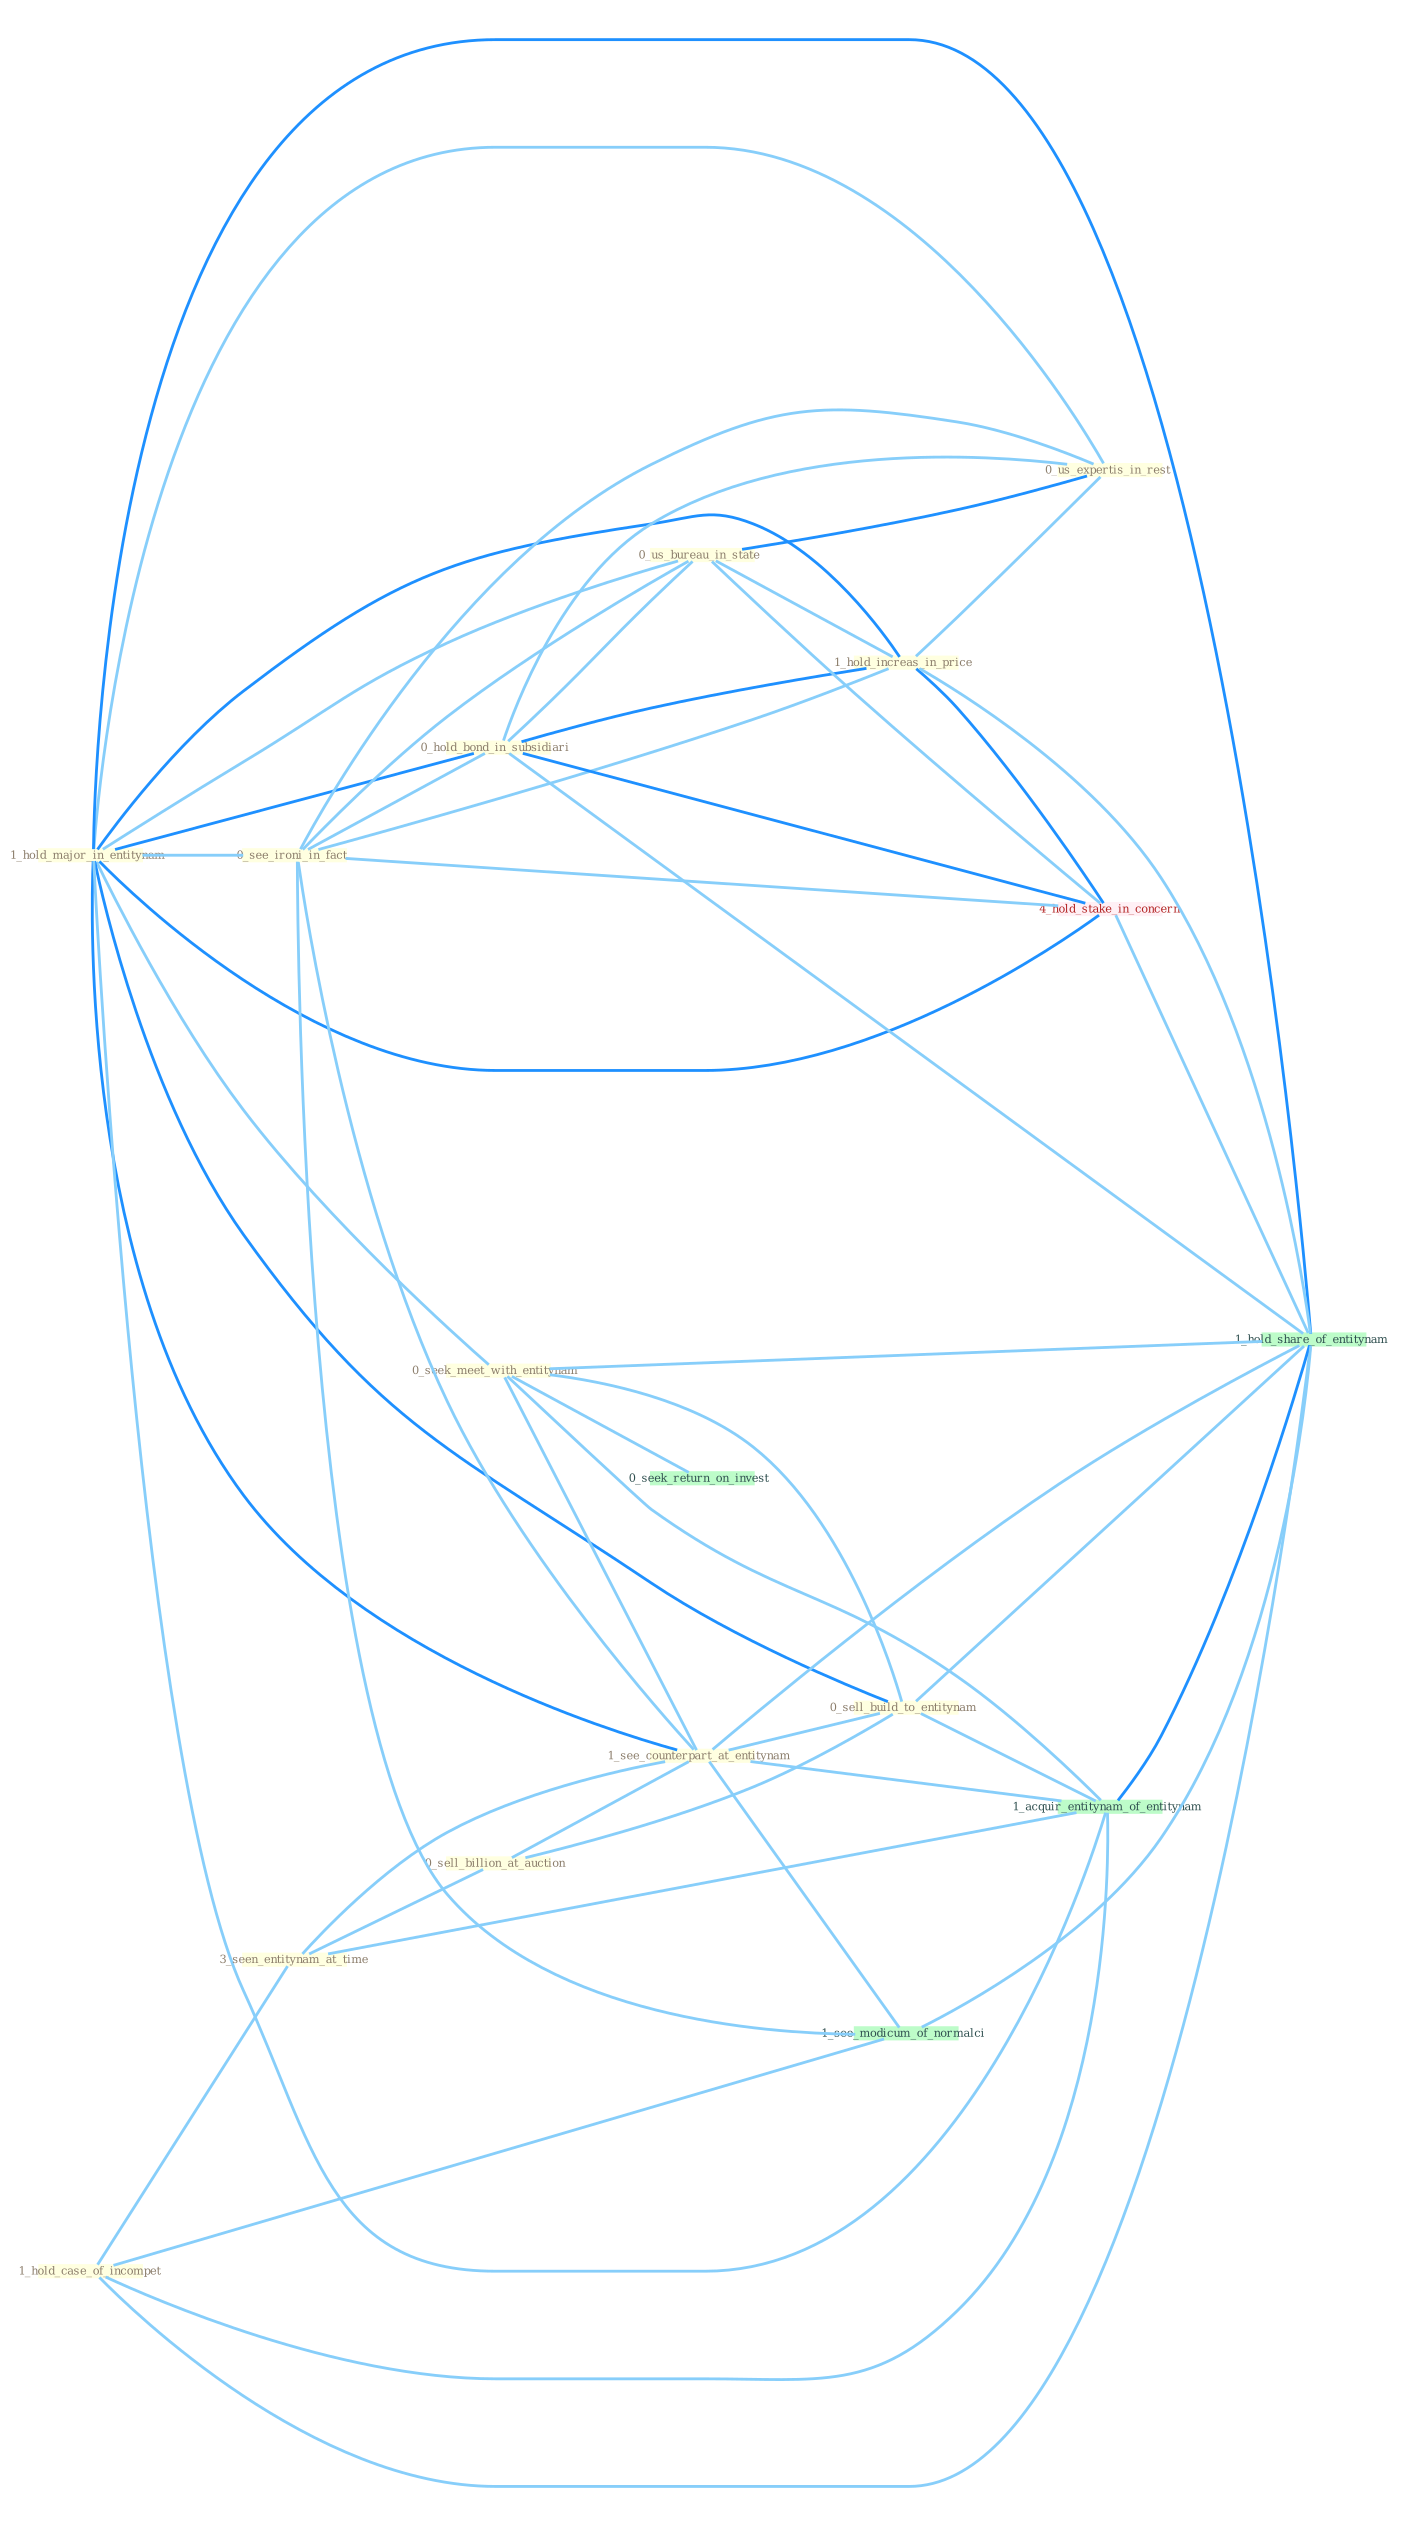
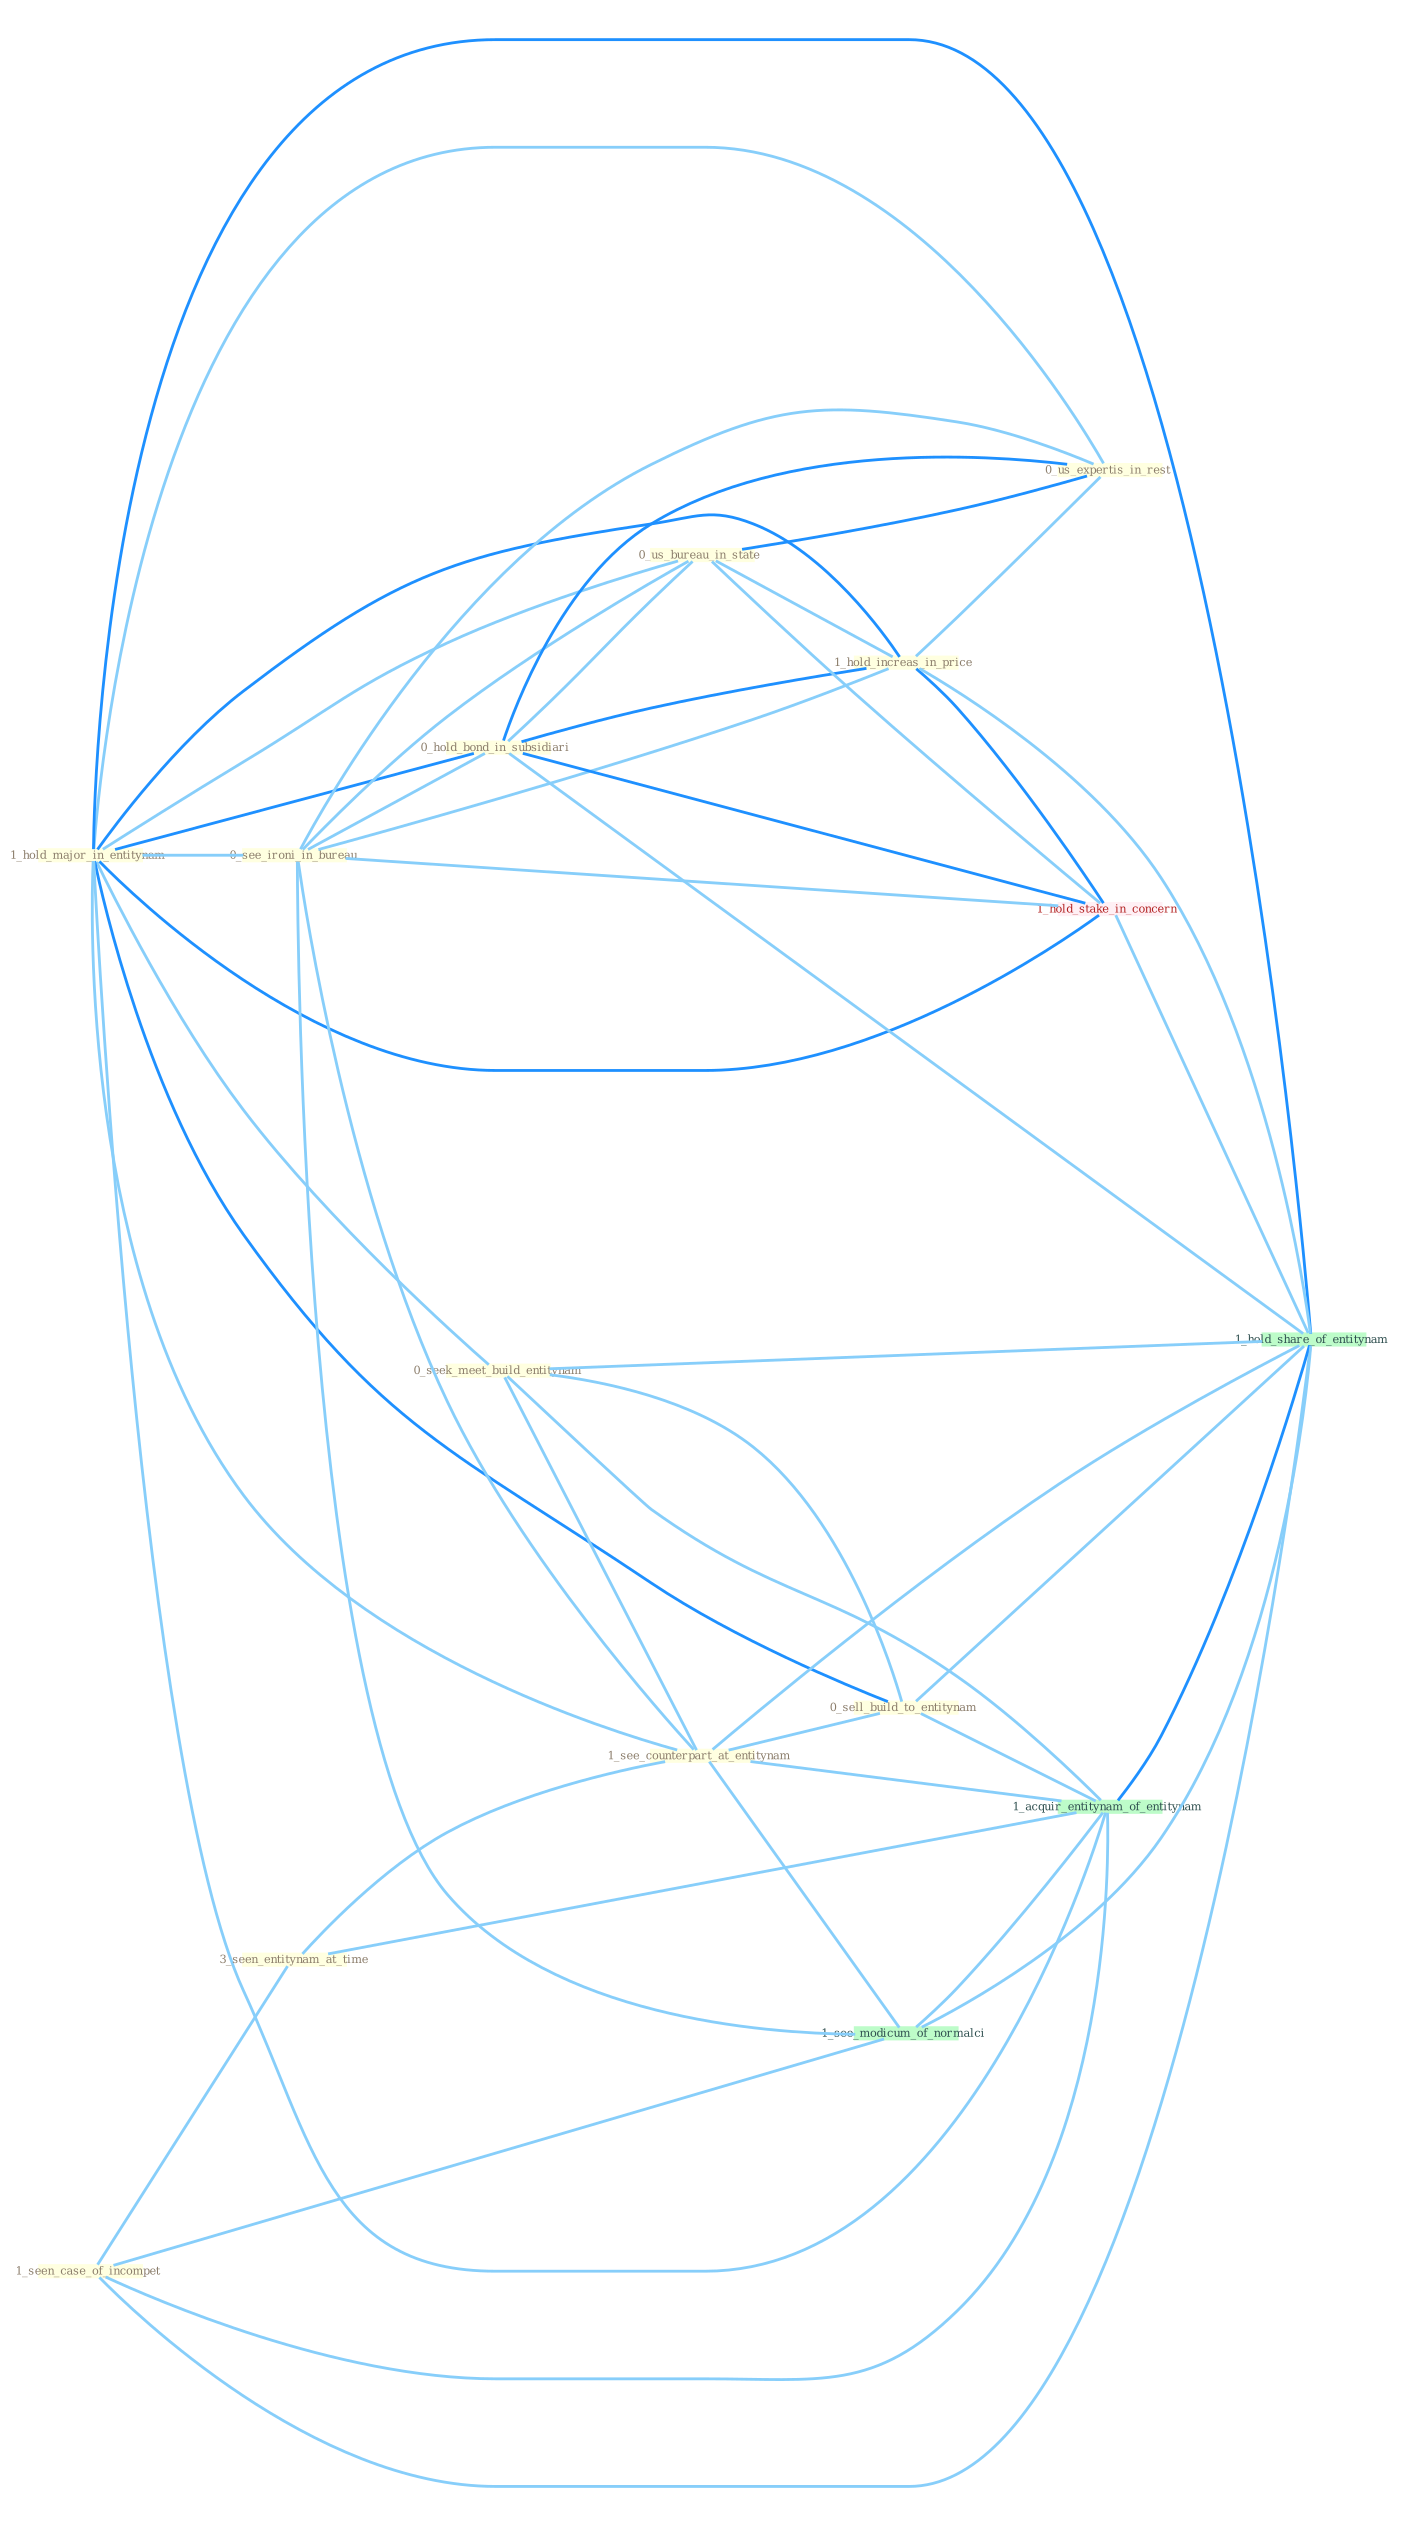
edge "0_us_expertis_in_rest" -- "0_hold_bond_in_subsidiari": color #87cefa -> #1e90ff
node "0_see_ironi_in_fact": label "0_see_ironi_in_fact" -> "0_see_ironi_in_bureau"
node "4_hold_stake_in_concern": label "4_hold_stake_in_concern" -> "1_hold_stake_in_concern"
node "0_seek_meet_with_entitynam": label "0_seek_meet_with_entitynam" -> "0_seek_meet_build_entitynam"
edge "1_hold_major_in_entitynam" -- "1_see_counterpart_at_entitynam": color #1e90ff -> #87cefa
node "0_seek_return_on_invest": removed
node "0_sell_billion_at_auction": removed
edge "1_acquir_entitynam_of_entitynam" -- "1_see_modicum_of_normalci": added
node "1_hold_case_of_incompet": label "1_hold_case_of_incompet" -> "1_seen_case_of_incompet"
